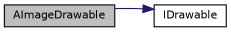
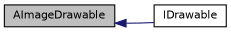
edge "AImageDrawable" -> "IDrawable": reversed
